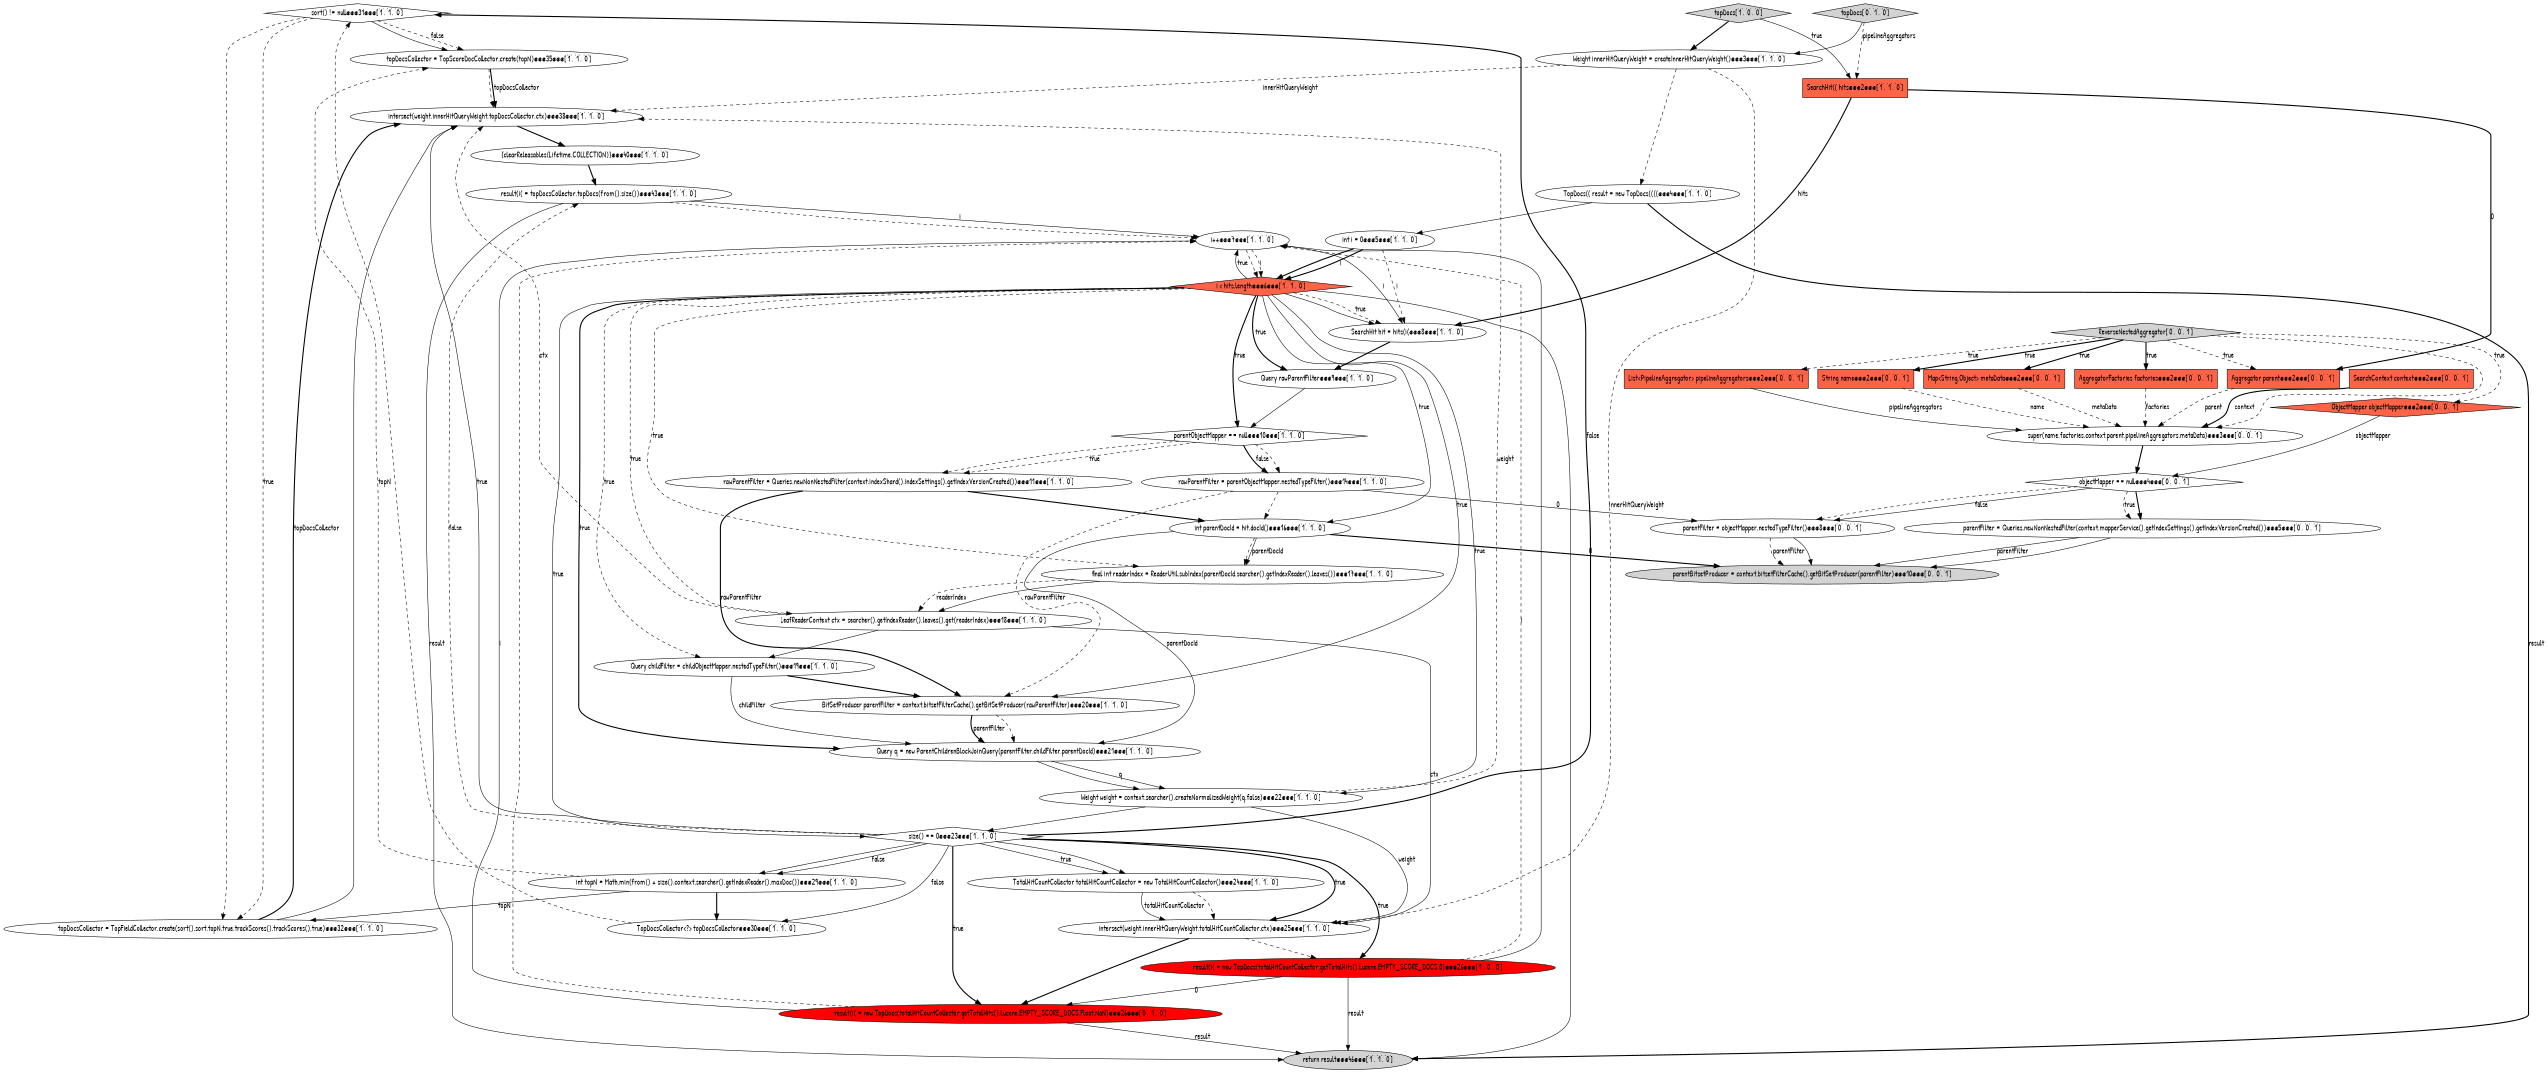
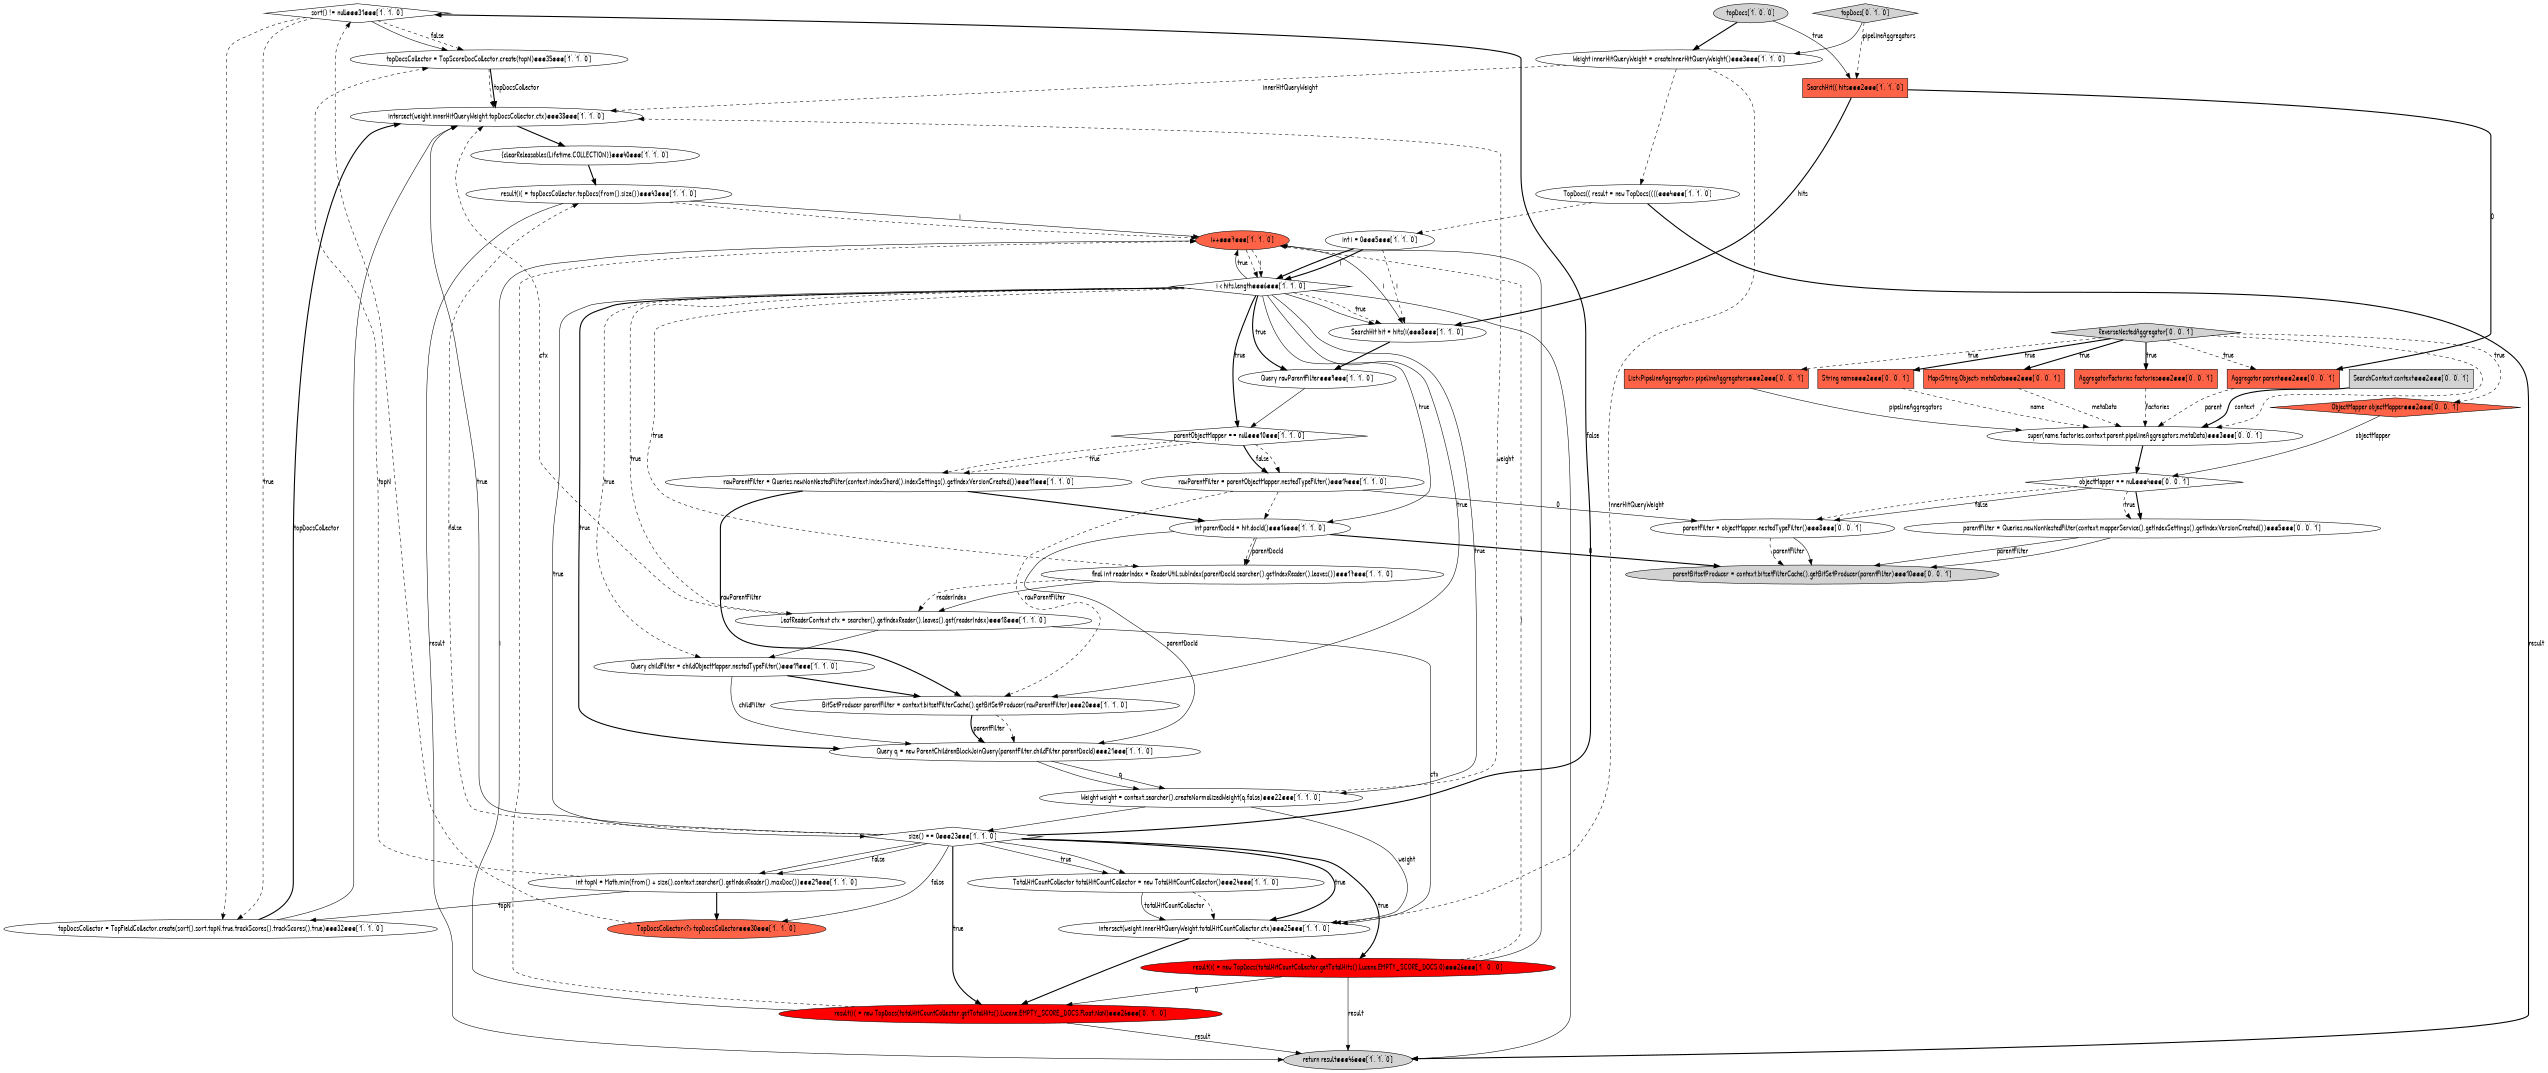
node "topDocs['1', '0', '0']": shape diamond -> ellipse
edge "TopDocs(( result = new TopDocs((((@@@4@@@['1', '1', '0']" -> "int i = 0@@@5@@@['1', '1', '0']": style solid -> dashed
node "i++@@@7@@@['1', '1', '0']": fillcolor white -> tomato
node "i < hits.length@@@6@@@['1', '1', '0']": fillcolor tomato -> white
node "SearchContext context@@@2@@@['0', '0', '1']": fillcolor tomato -> lightgray
node "TopDocsCollector<?> topDocsCollector@@@30@@@['1', '1', '0']": fillcolor white -> tomato
